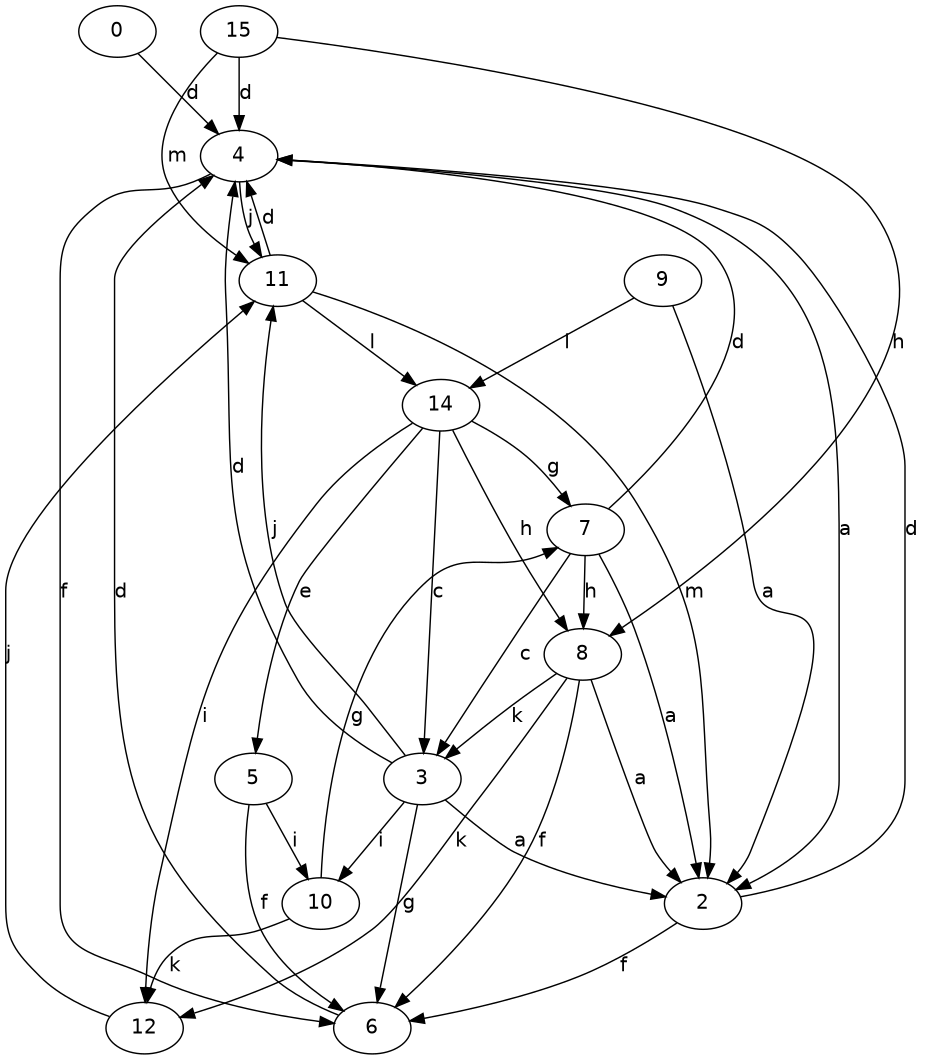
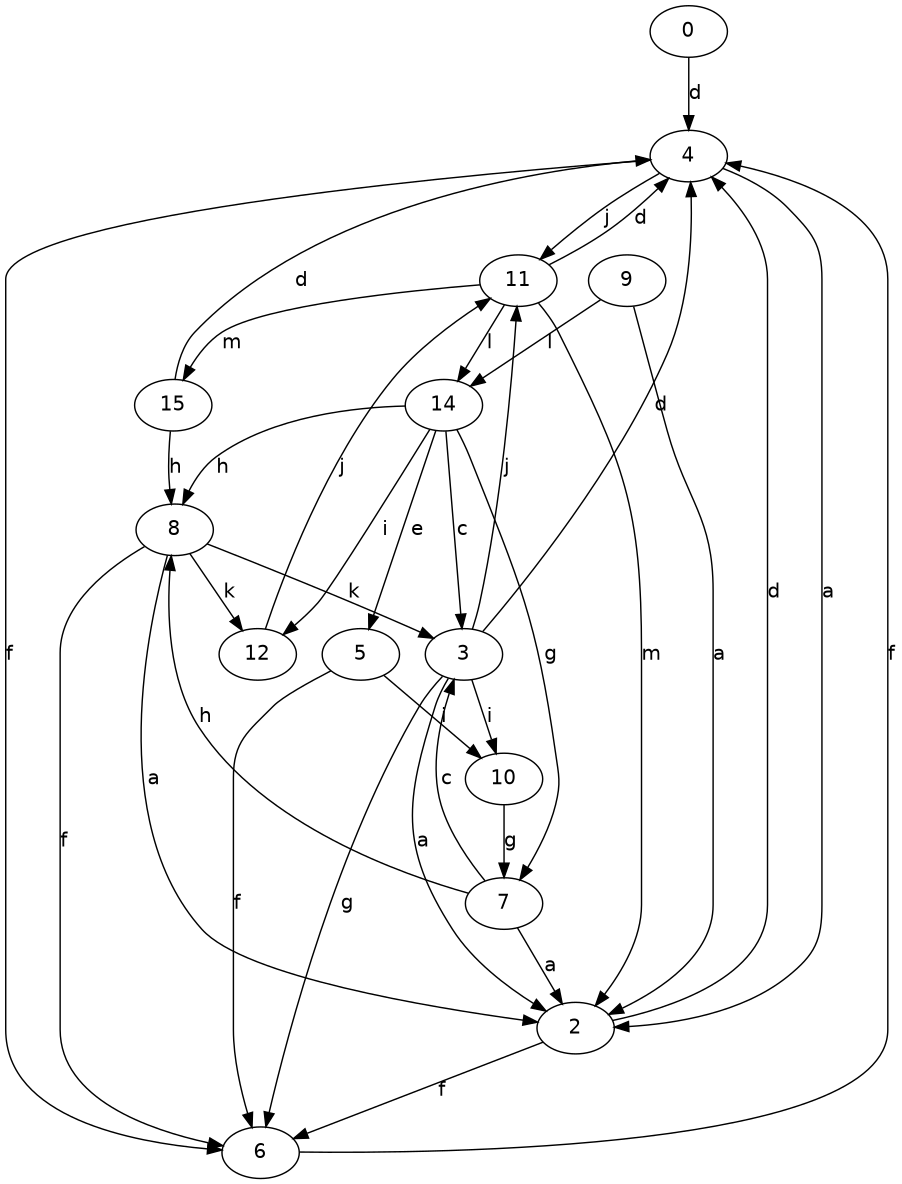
edge "15" -> "11": reversed
edge "7" -> "4": removed, label "d"
edge "6" -> "4": label "d" -> "f"
edge "10" -> "12": removed, label "k"
